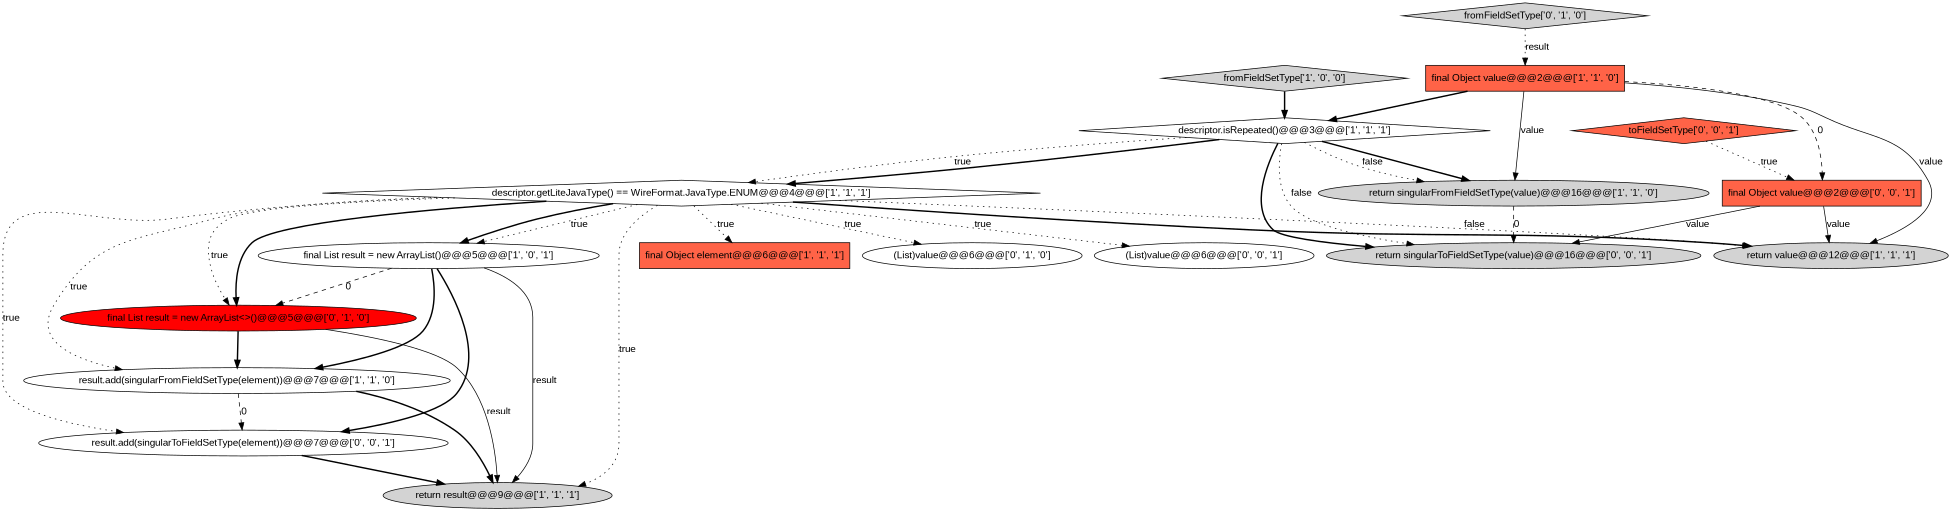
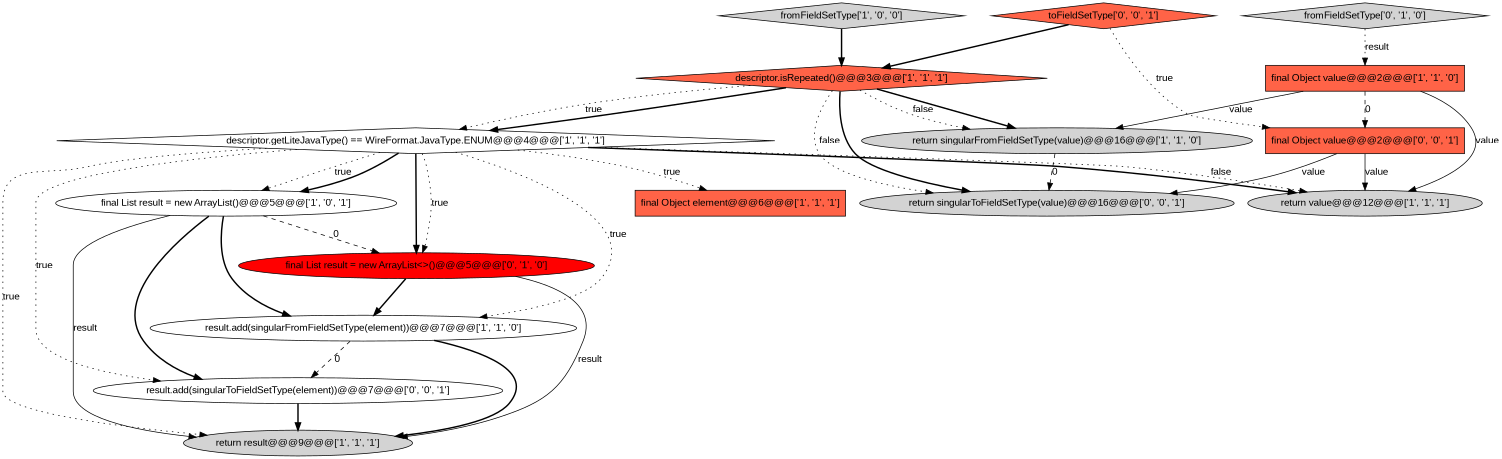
edge "final Object value@@@2@@@['1', '1', '0']" -> "descriptor.isRepeated()@@@3@@@['1', '1', '1']": now "toFieldSetType['0', '0', '1']" -> "descriptor.isRepeated()@@@3@@@['1', '1', '1']"
node "descriptor.isRepeated()@@@3@@@['1', '1', '1']": fillcolor white -> tomato
node "(List)value@@@6@@@['0', '1', '0']": removed
node "(List)value@@@6@@@['0', '0', '1']": removed
